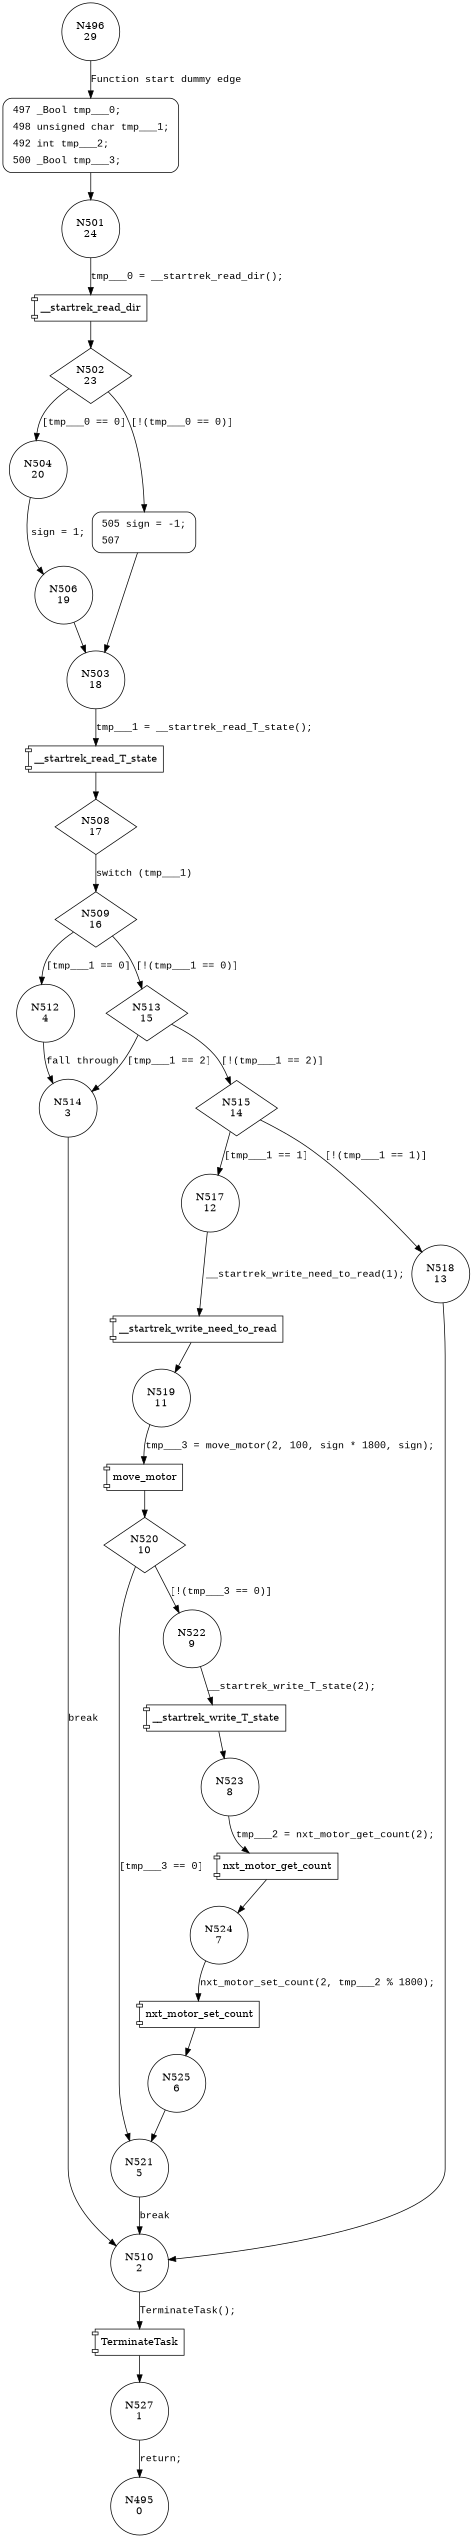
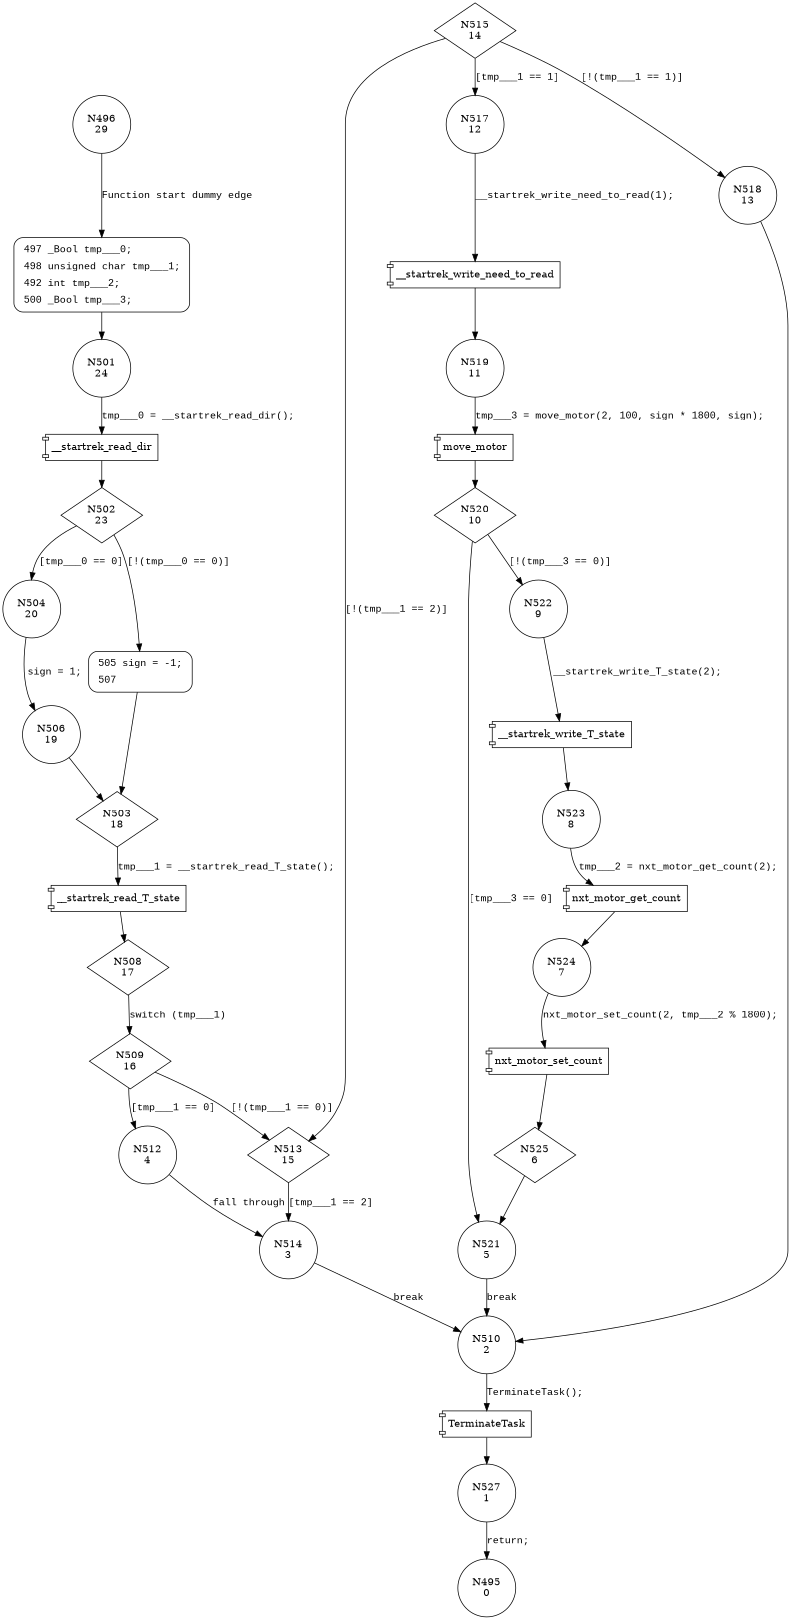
node "N503 18": shape circle -> diamond
edge "N513 15" -> "N515 14": reversed
node "N525 6": shape circle -> diamond
